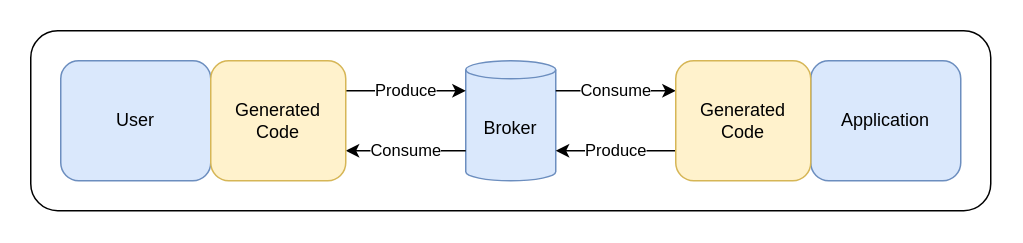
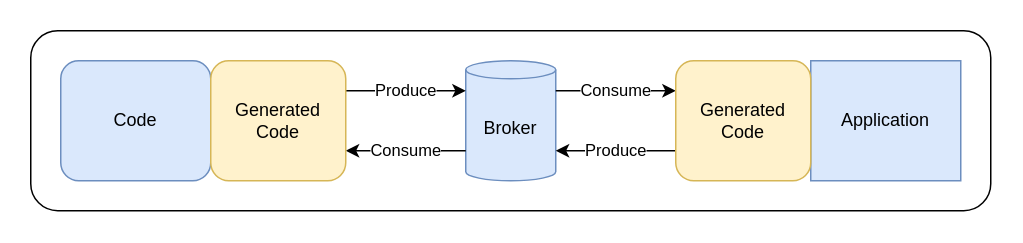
node "User": label "User" -> "Code"
node "Application": shape rounded rectangle -> rectangle
